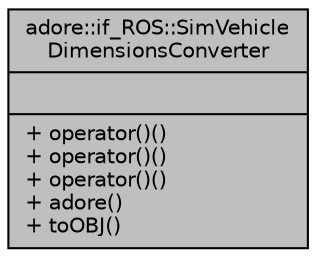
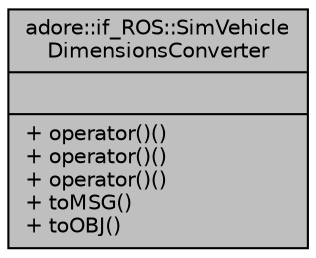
node "adore::if_ROS::SimVehicle": text "+ adore()" -> "+ toMSG()"
